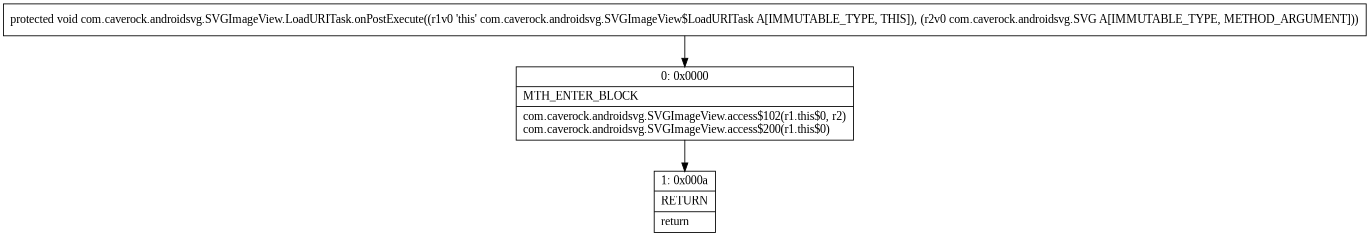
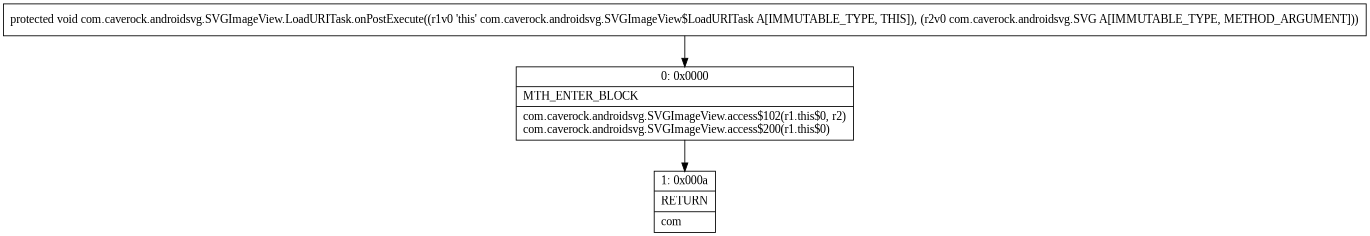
node "1: 0x000a": text "return" -> "com"
